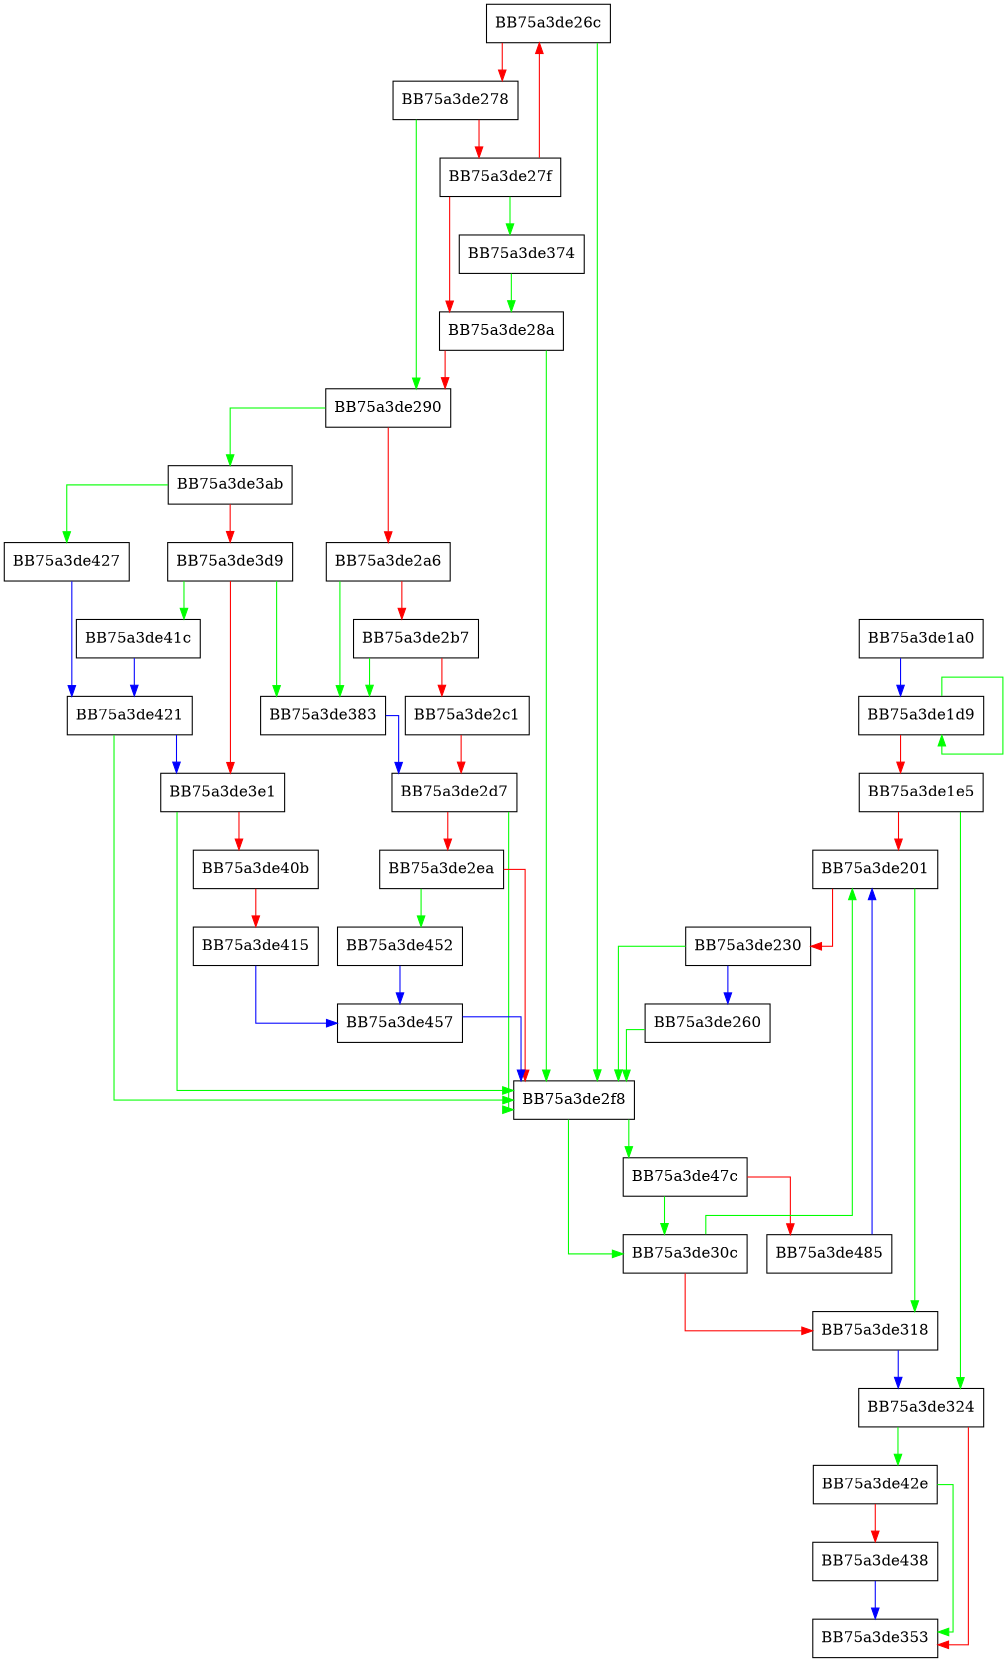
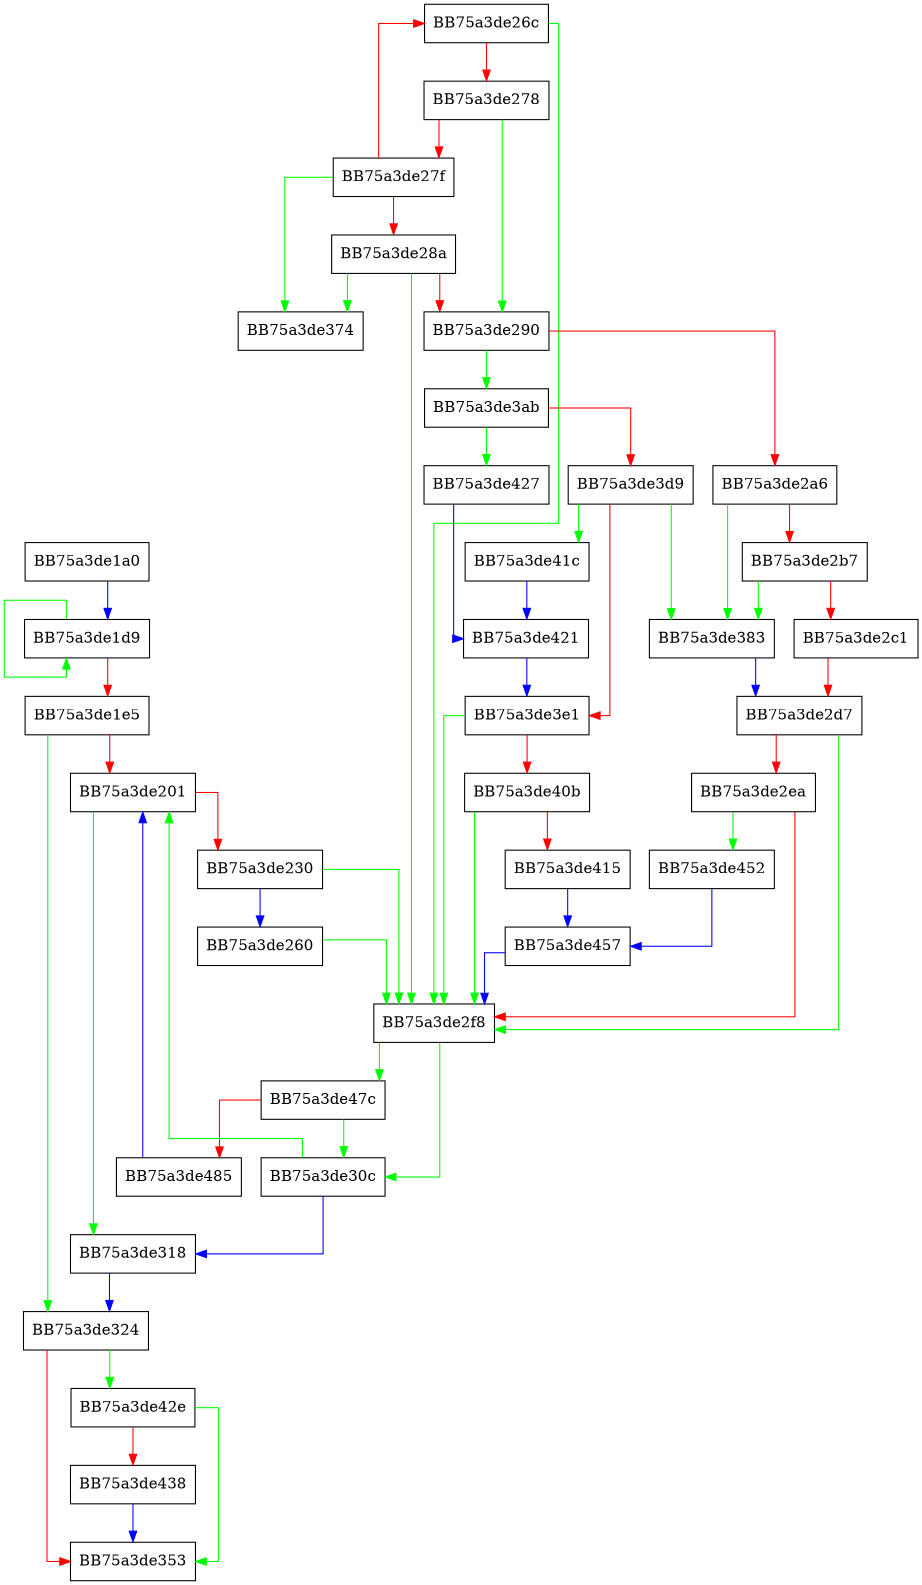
edge "BB75a3de374" -> "BB75a3de28a": reversed
edge "BB75a3de421" -> "BB75a3de2f8": now "BB75a3de40b" -> "BB75a3de2f8"
edge "BB75a3de30c" -> "BB75a3de318": color red -> blue
